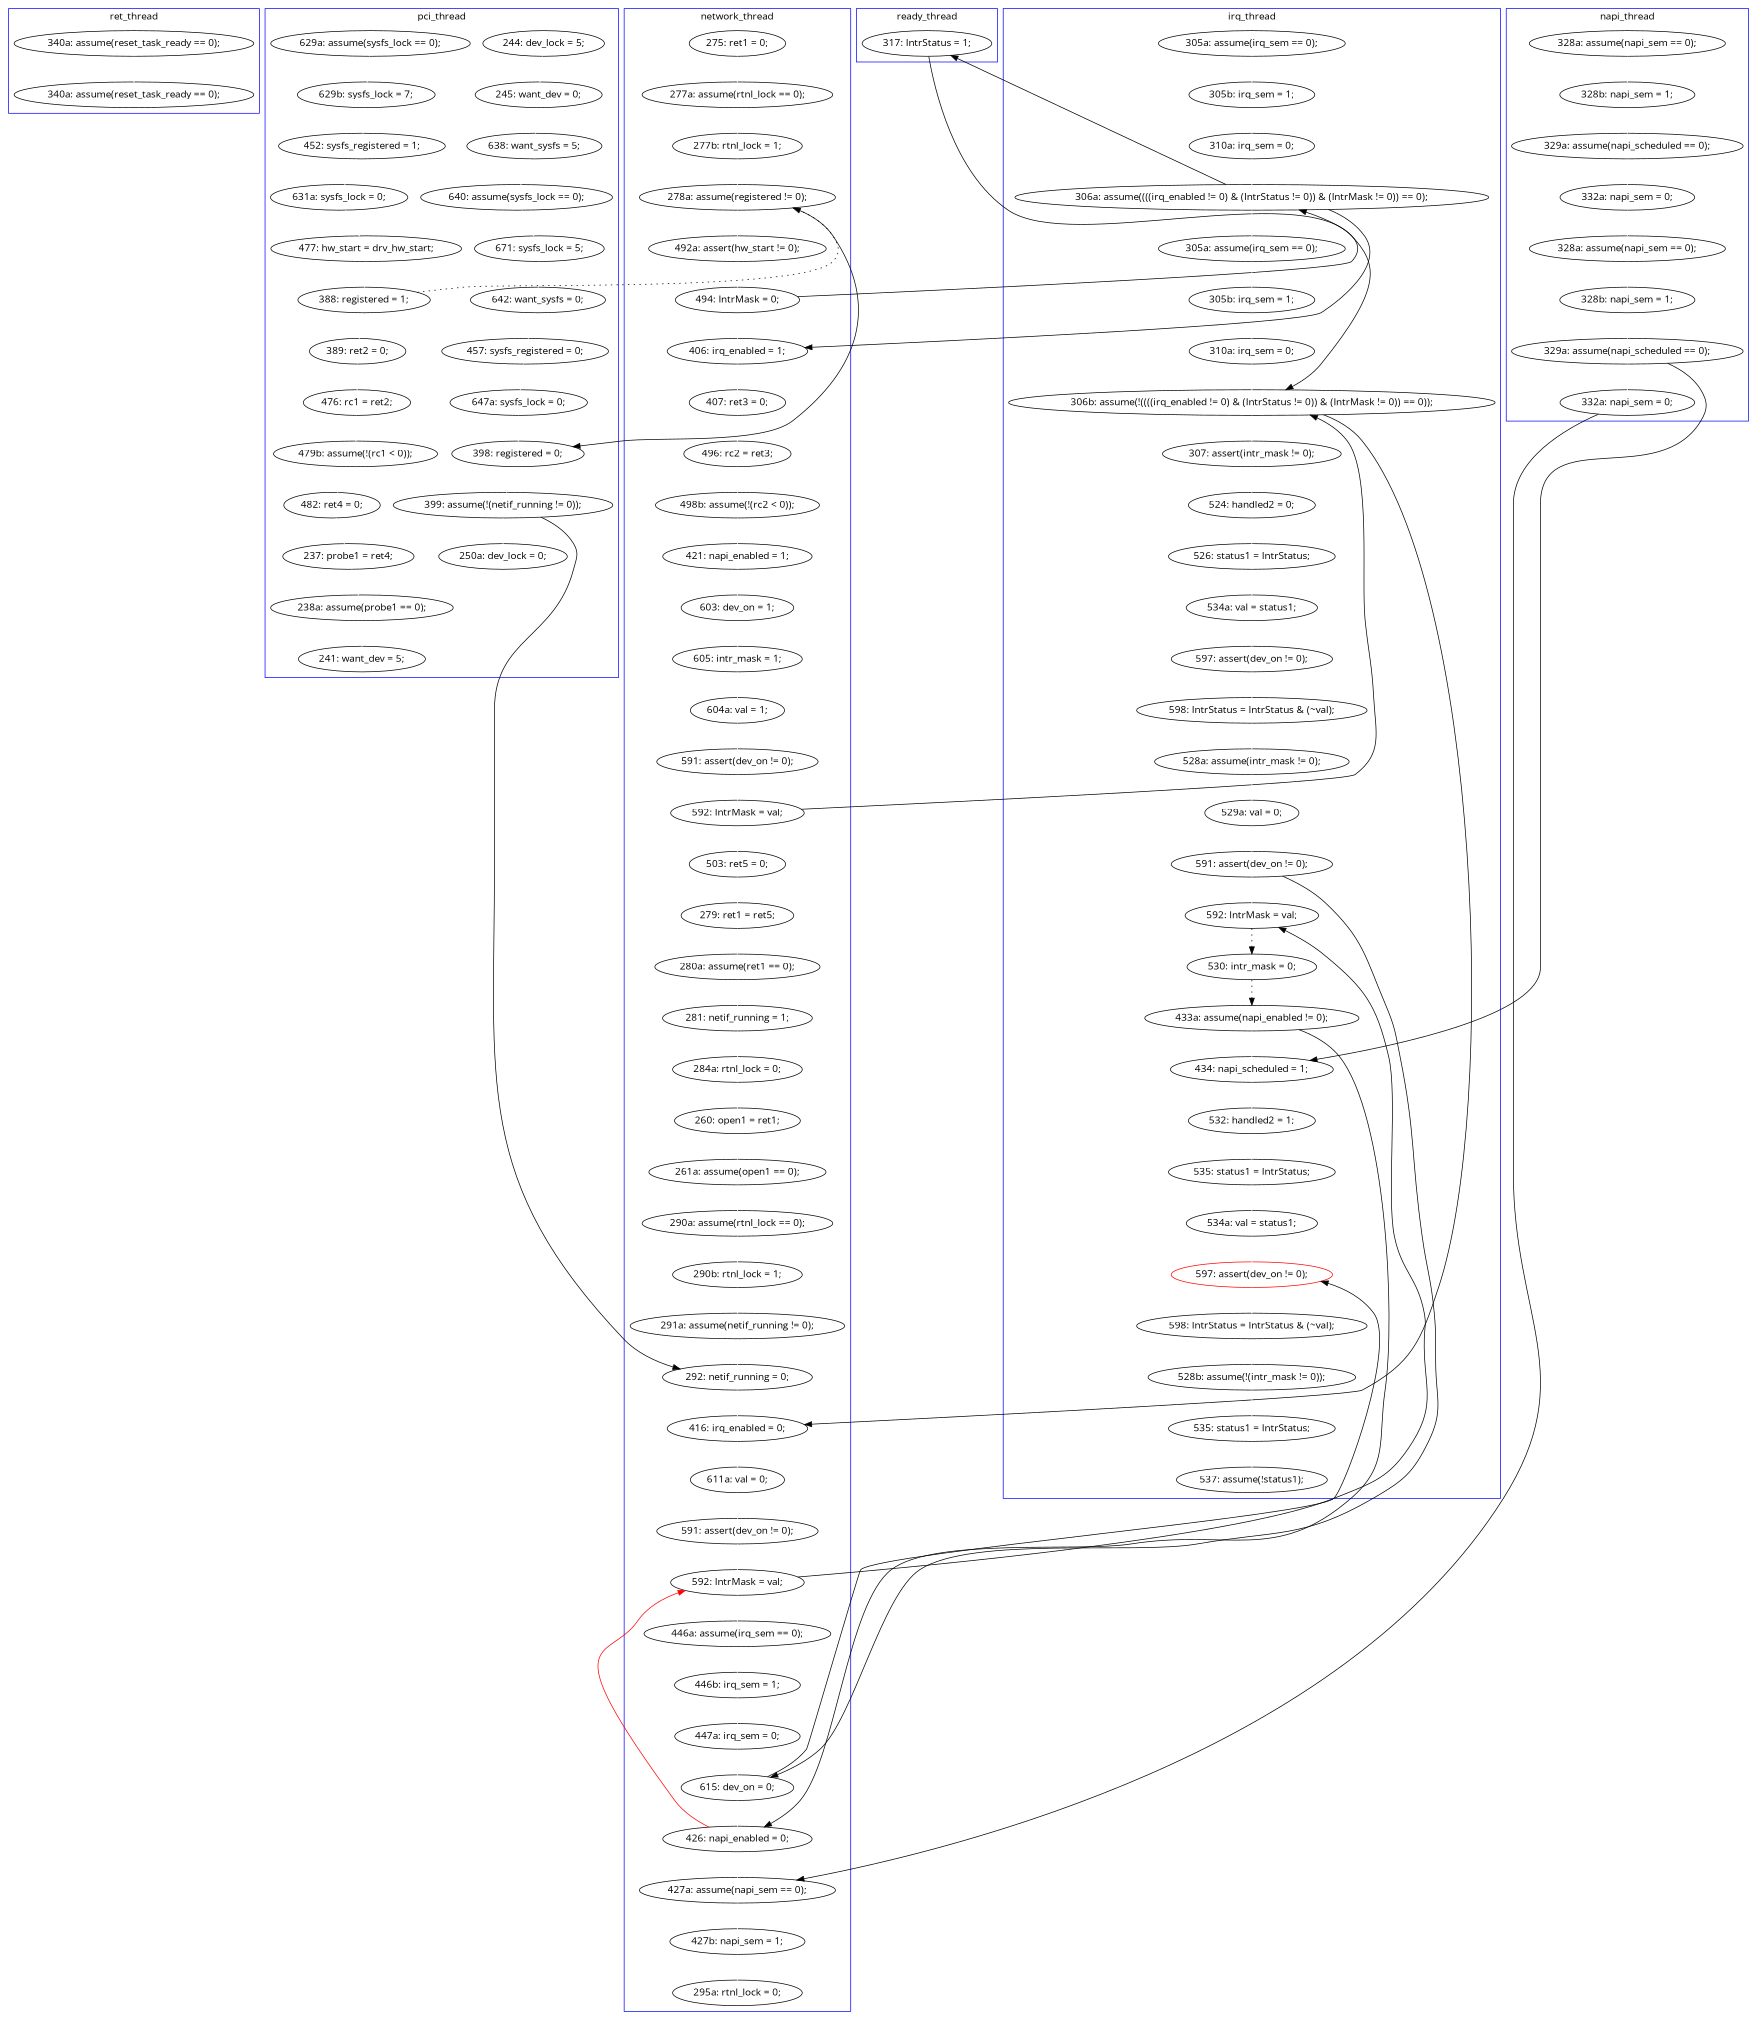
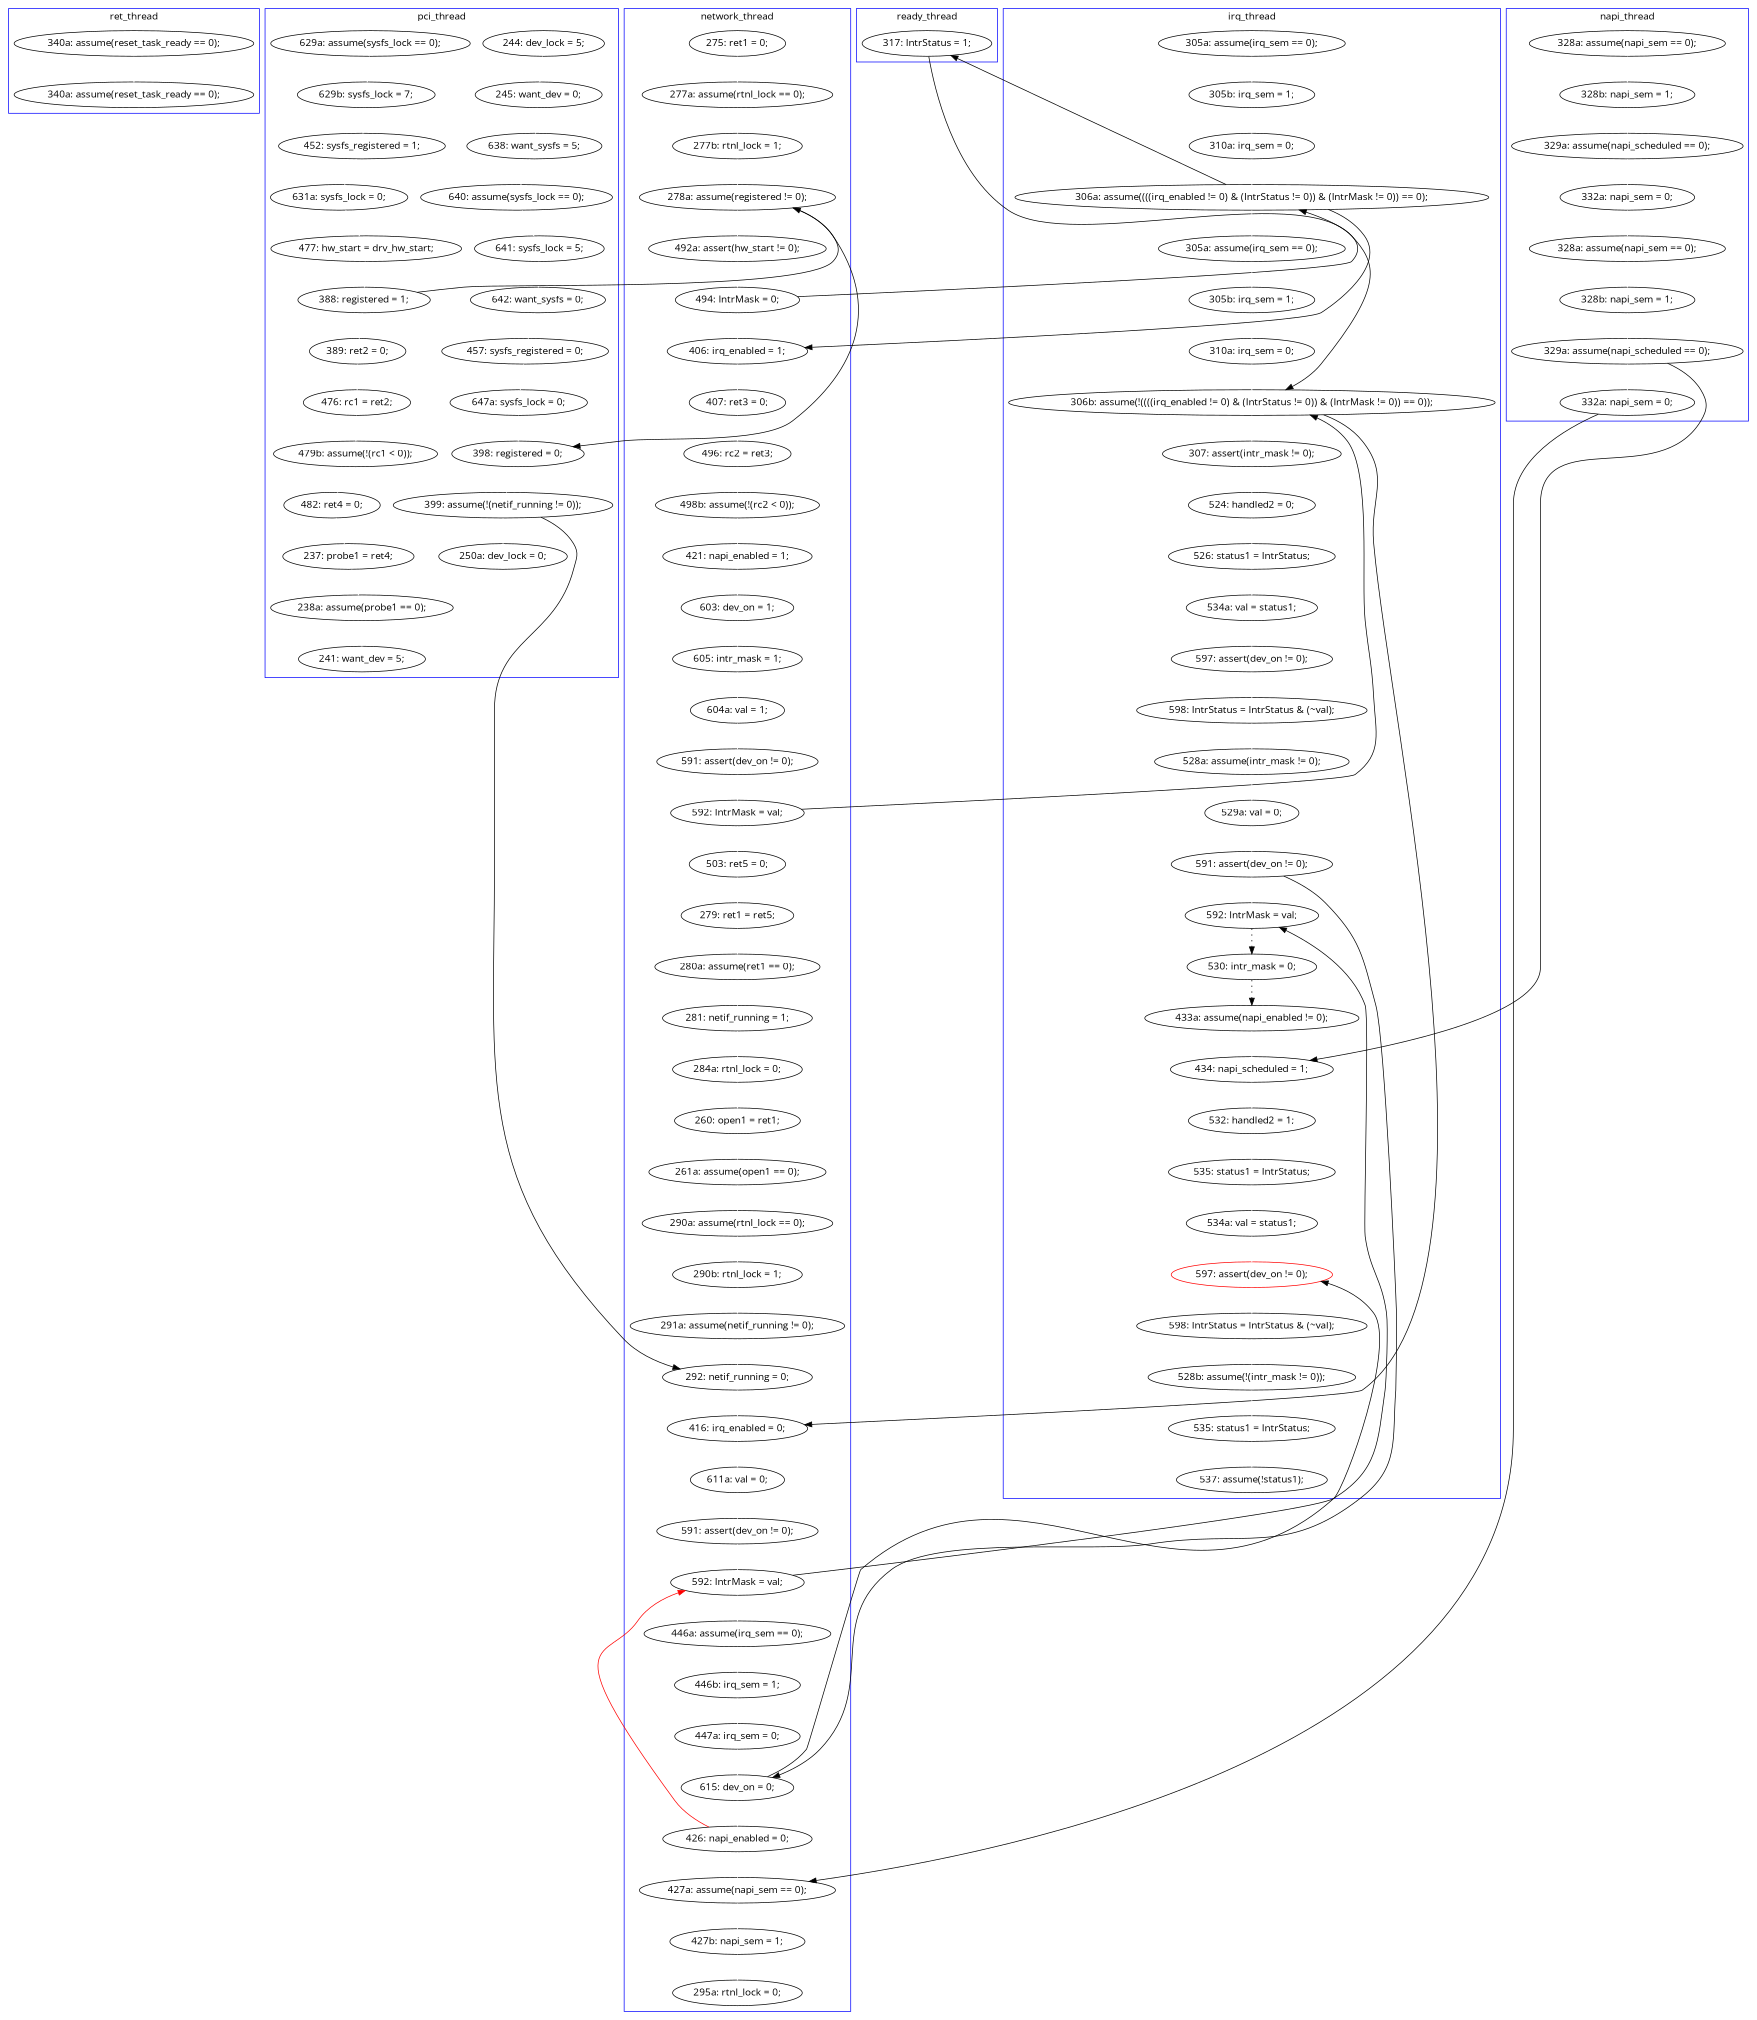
node "671: sysfs_lock = 5;": label "671: sysfs_lock = 5;" -> "641: sysfs_lock = 5;"
edge "388: registered = 1;" -> "278a: assume(registered != 0);": style dotted -> solid
edge "433a: assume(napi_enabled != 0);" -> "426: napi_enabled = 0;": removed
